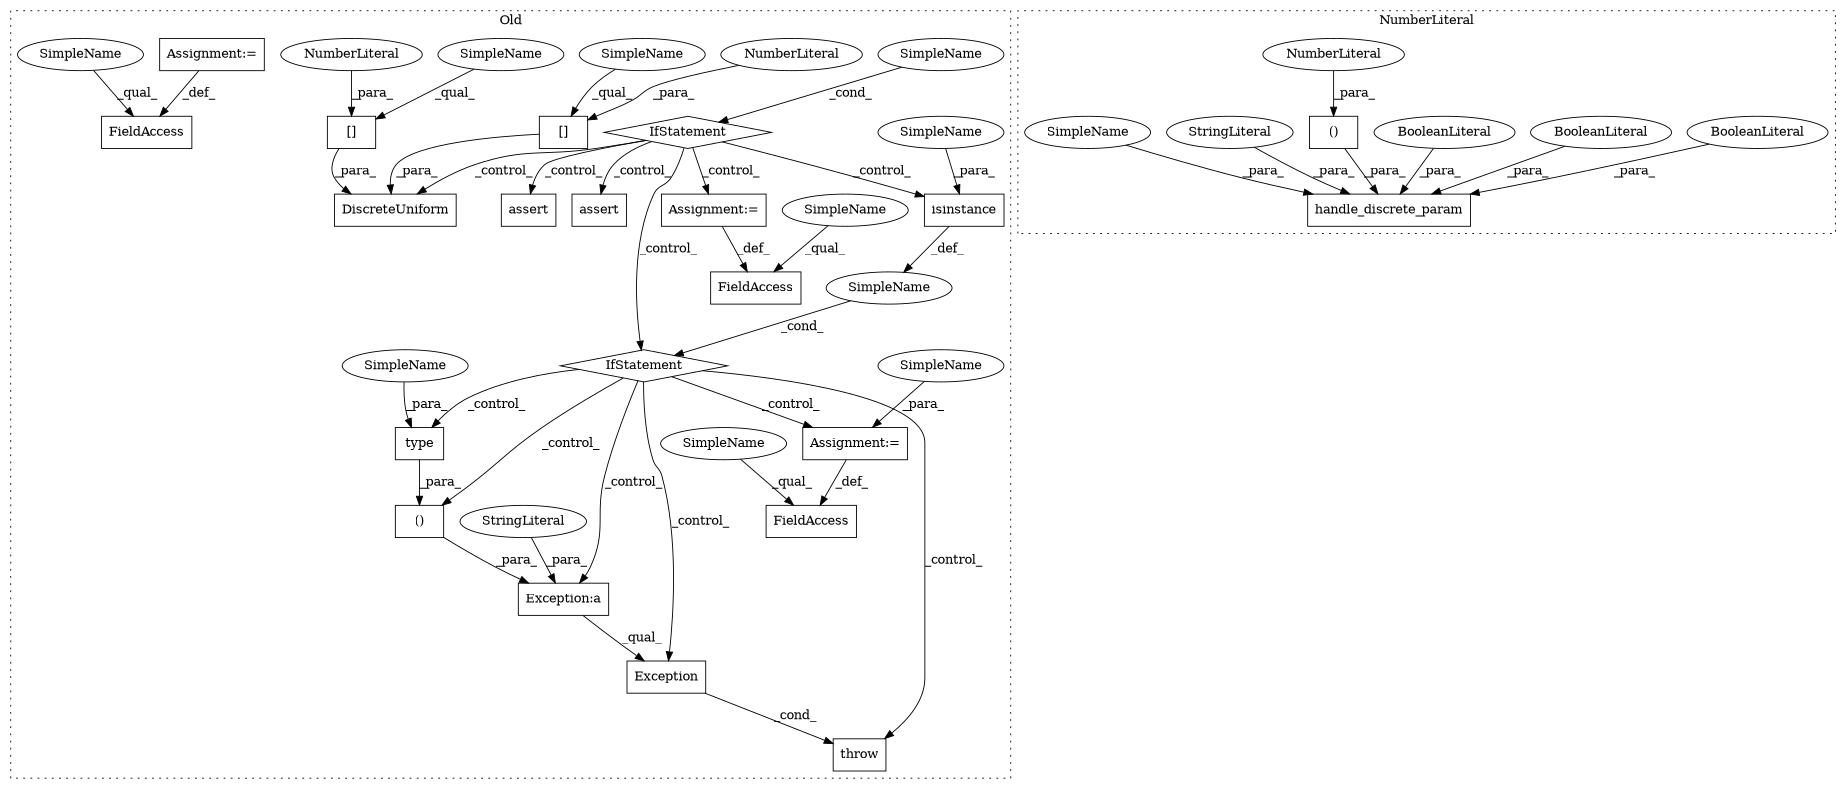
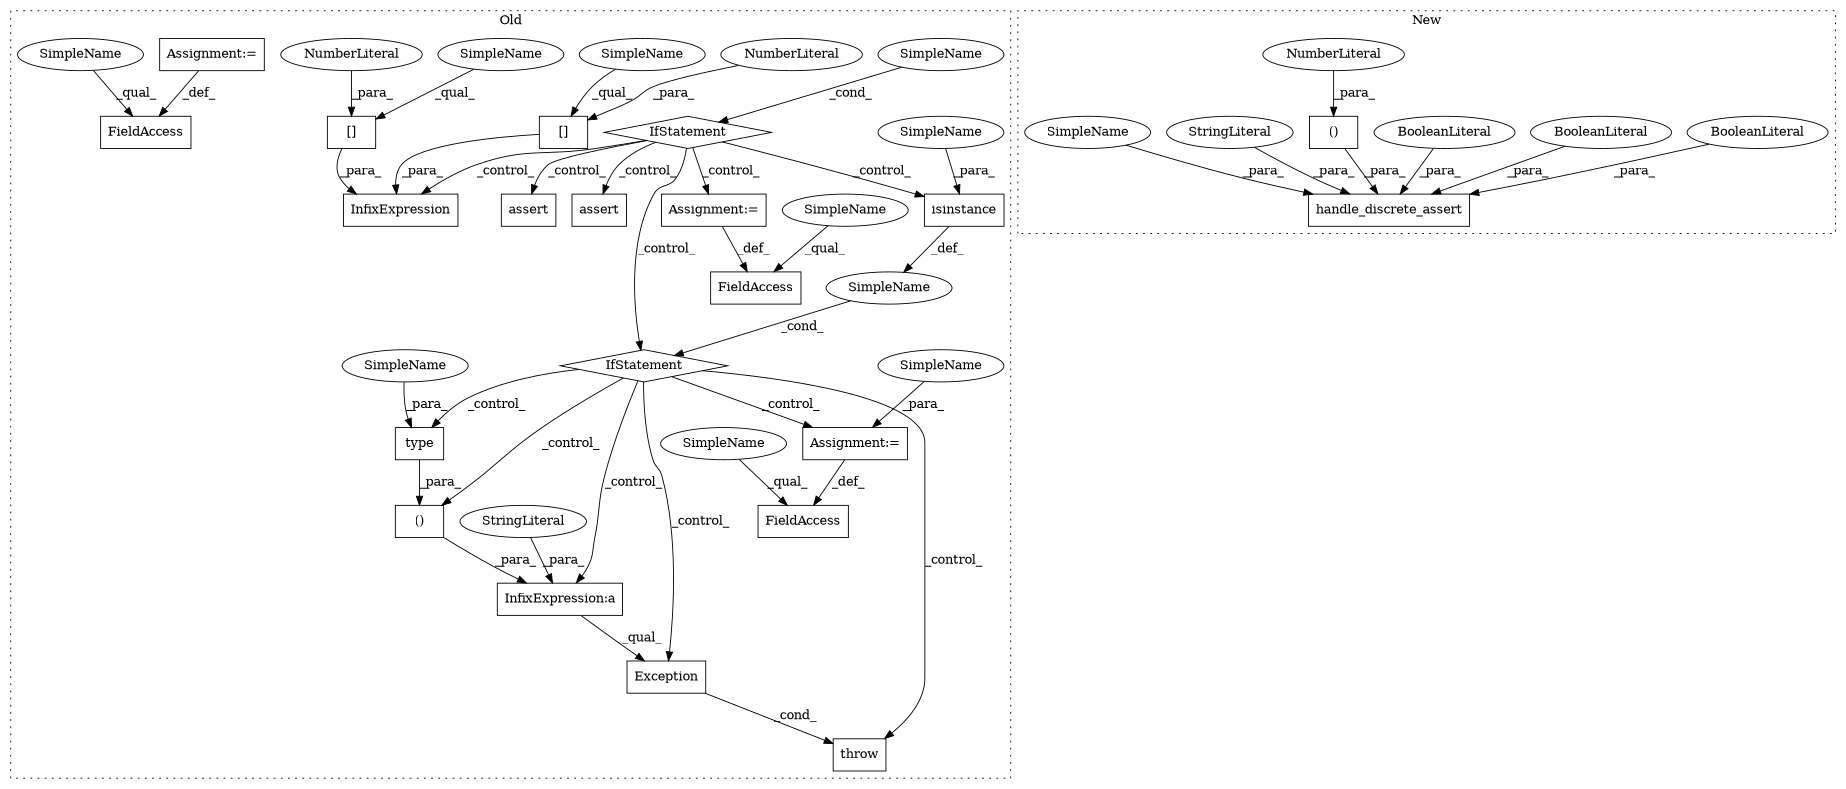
cluster "NumberLiteral": label "NumberLiteral" -> "New"
node "DiscreteUniform": label "DiscreteUniform" -> "InfixExpression"
node "handle_discrete_param": label "handle_discrete_param" -> "handle_discrete_assert"
node "Exception:a": label "Exception:a" -> "InfixExpression:a"
